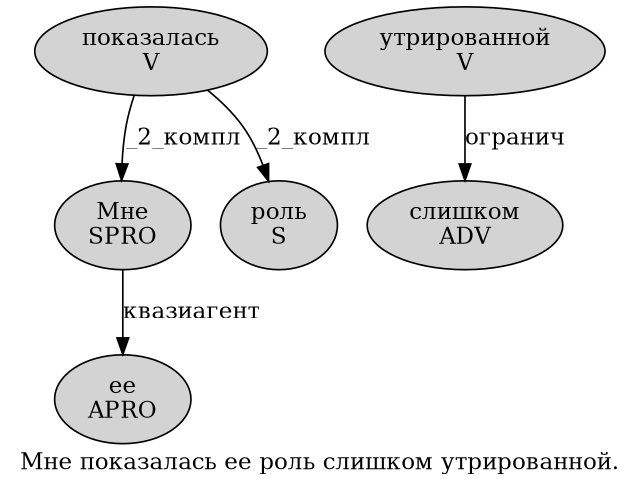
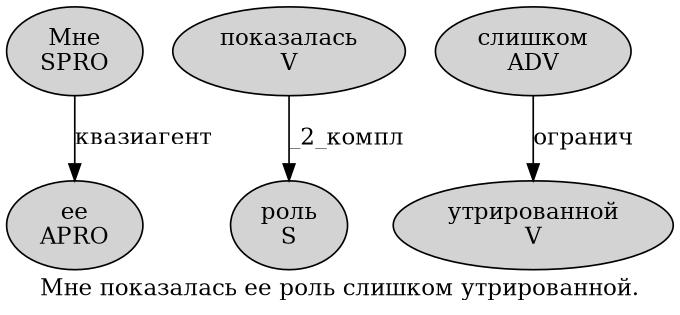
edge "показалась V" -> "Мне SPRO": removed, label "_2_компл"
edge "утрированной V" -> "слишком ADV": reversed
